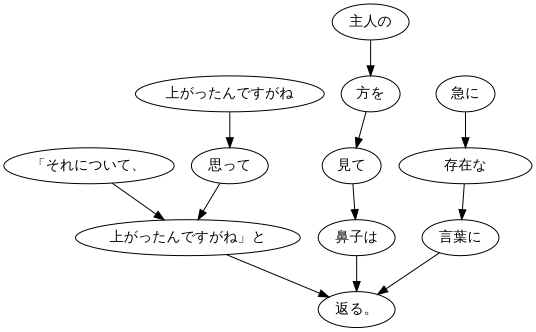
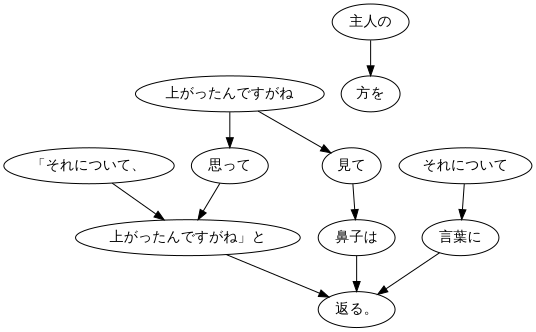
node "急に": removed
edge "方を" -> "見て": now "上がったんですがね" -> "見て"
node "存在な": label "存在な" -> "それについて"
